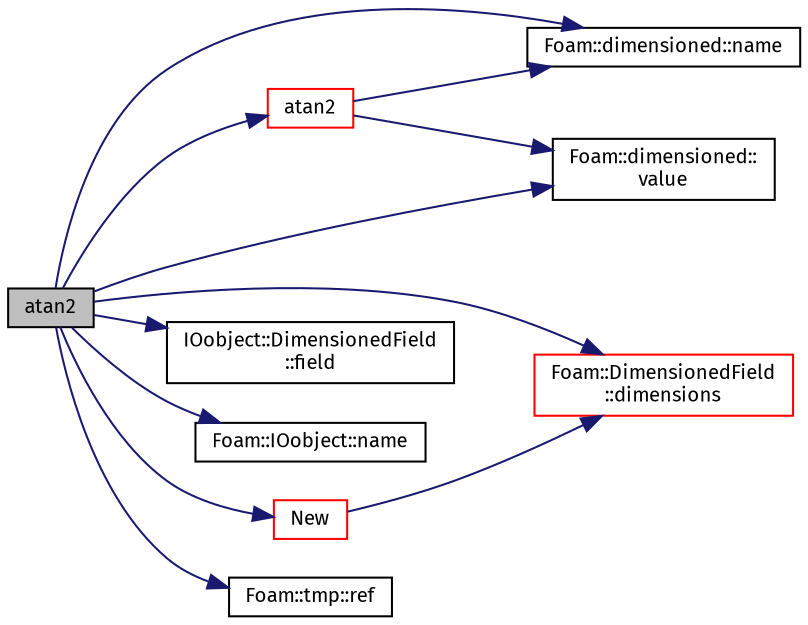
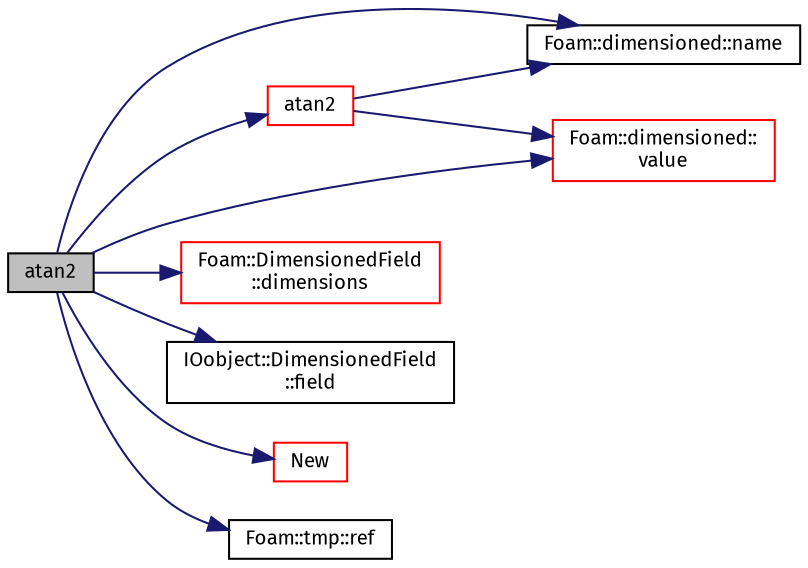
node "Foam::dimensioned:: value": color black -> red
node "Foam::IOobject::name": removed
edge "New" -> "Foam::DimensionedField ::dimensions": removed
